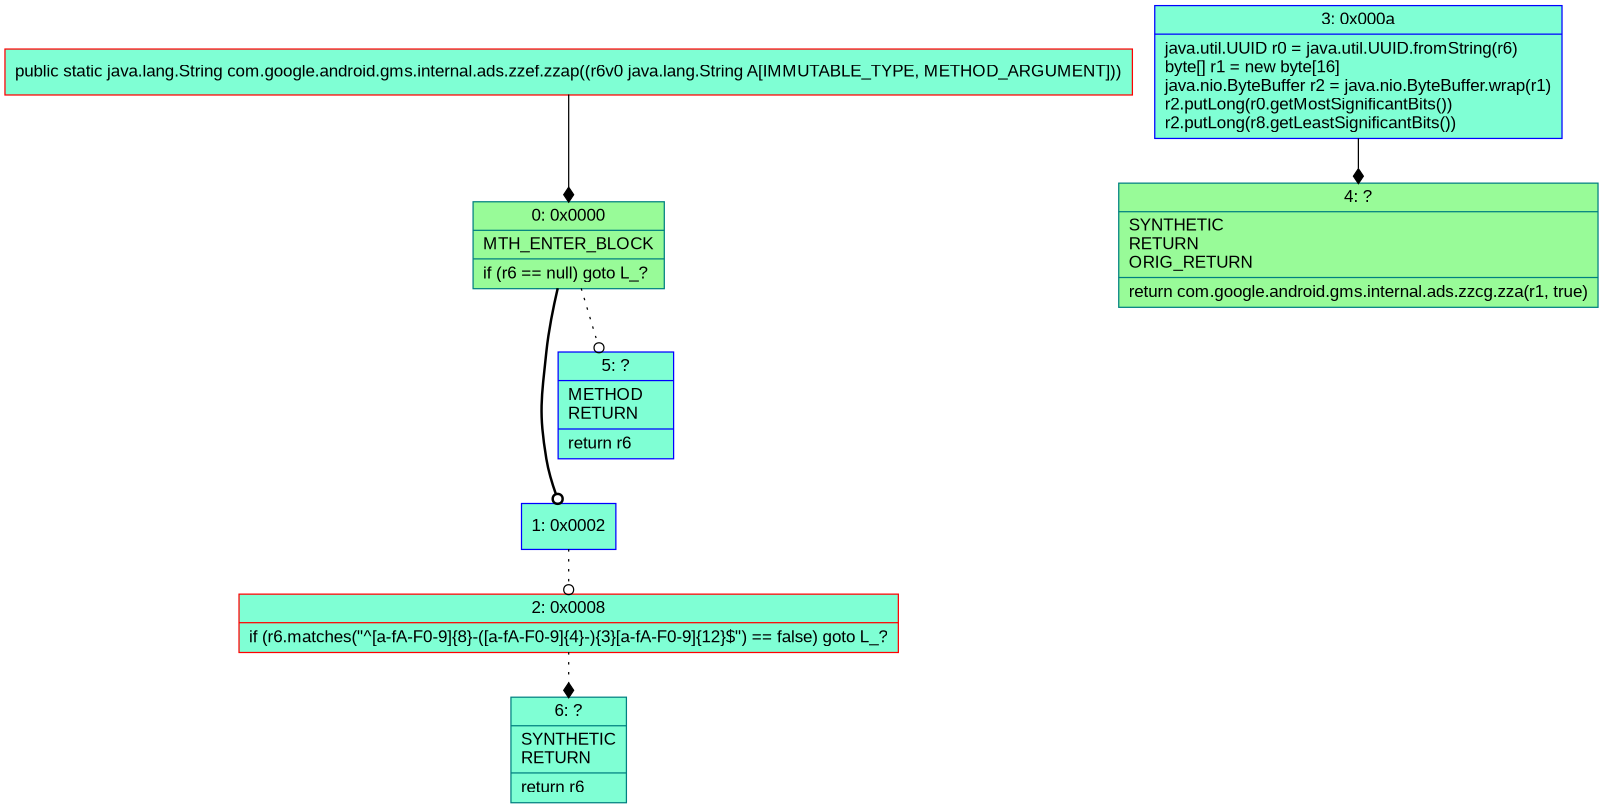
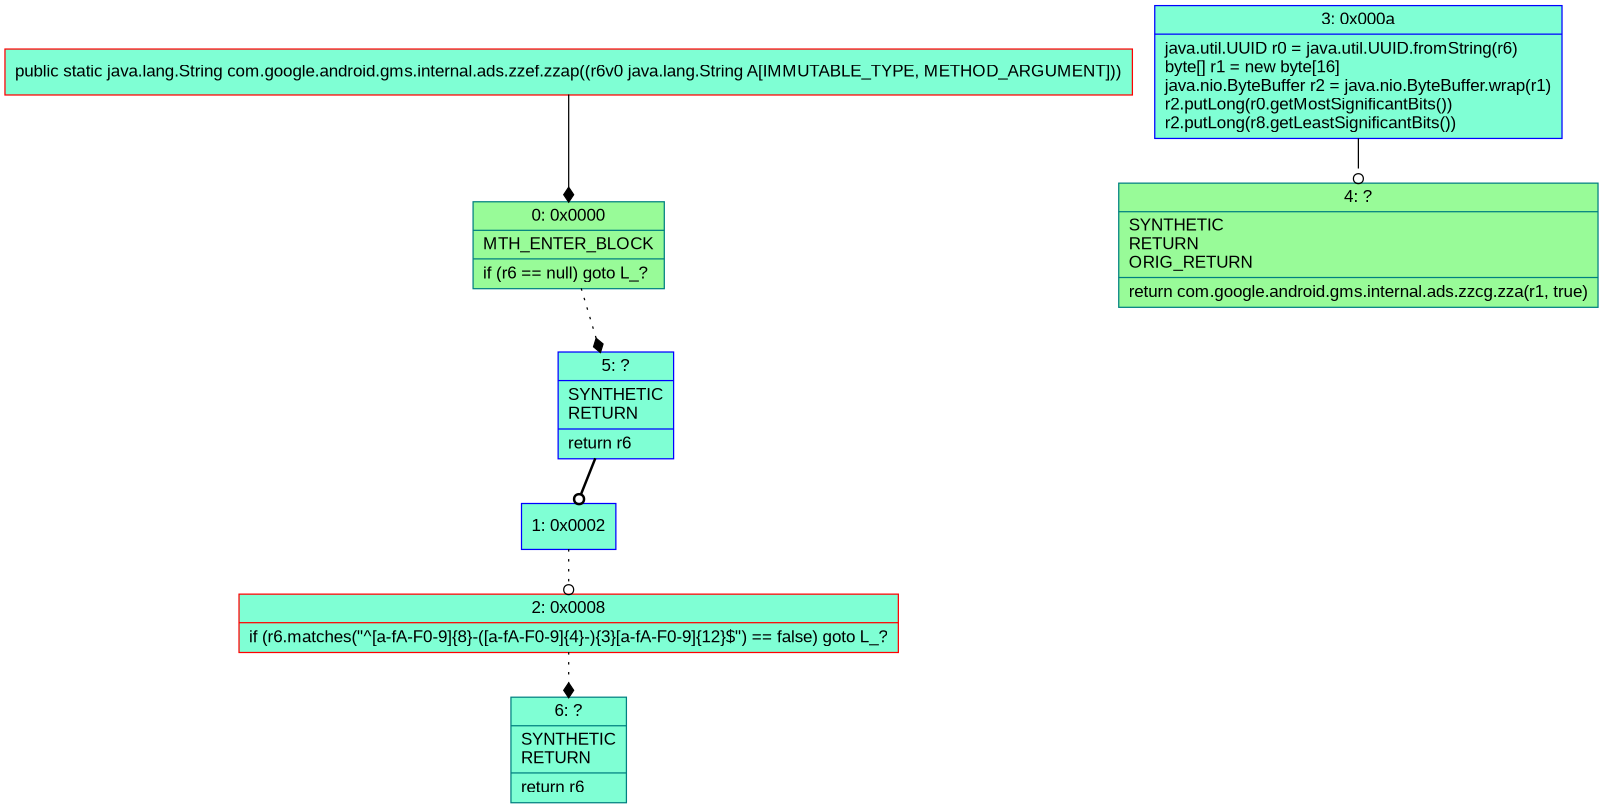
edge "3: 0x000a" -> "4: ?": arrowhead diamond -> odot
edge "0: 0x0000" -> "5: ?": arrowhead odot -> diamond
edge "0: 0x0000" -> "1: 0x0002": now "5: ?" -> "1: 0x0002"
node "5: ?": text "METHOD" -> "SYNTHETIC"
